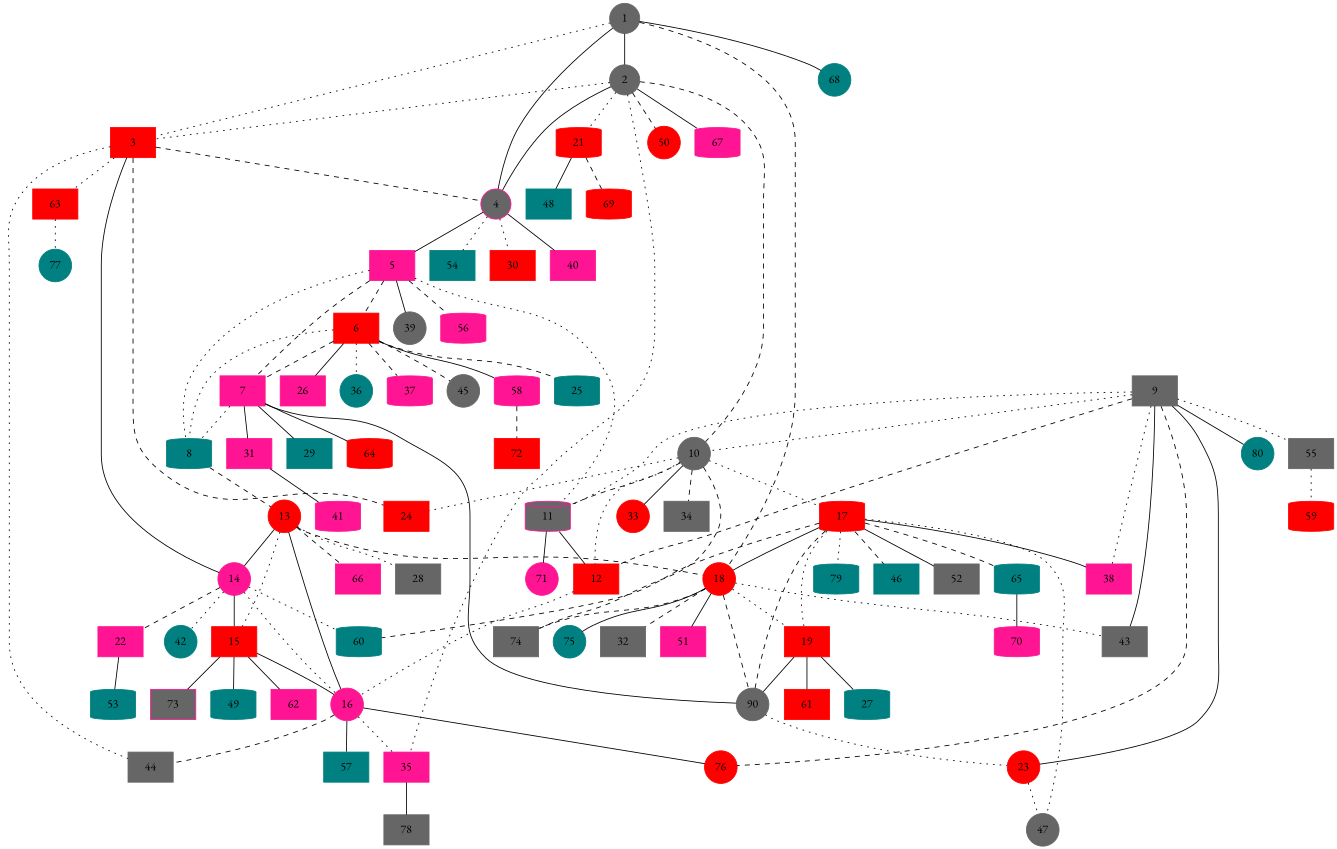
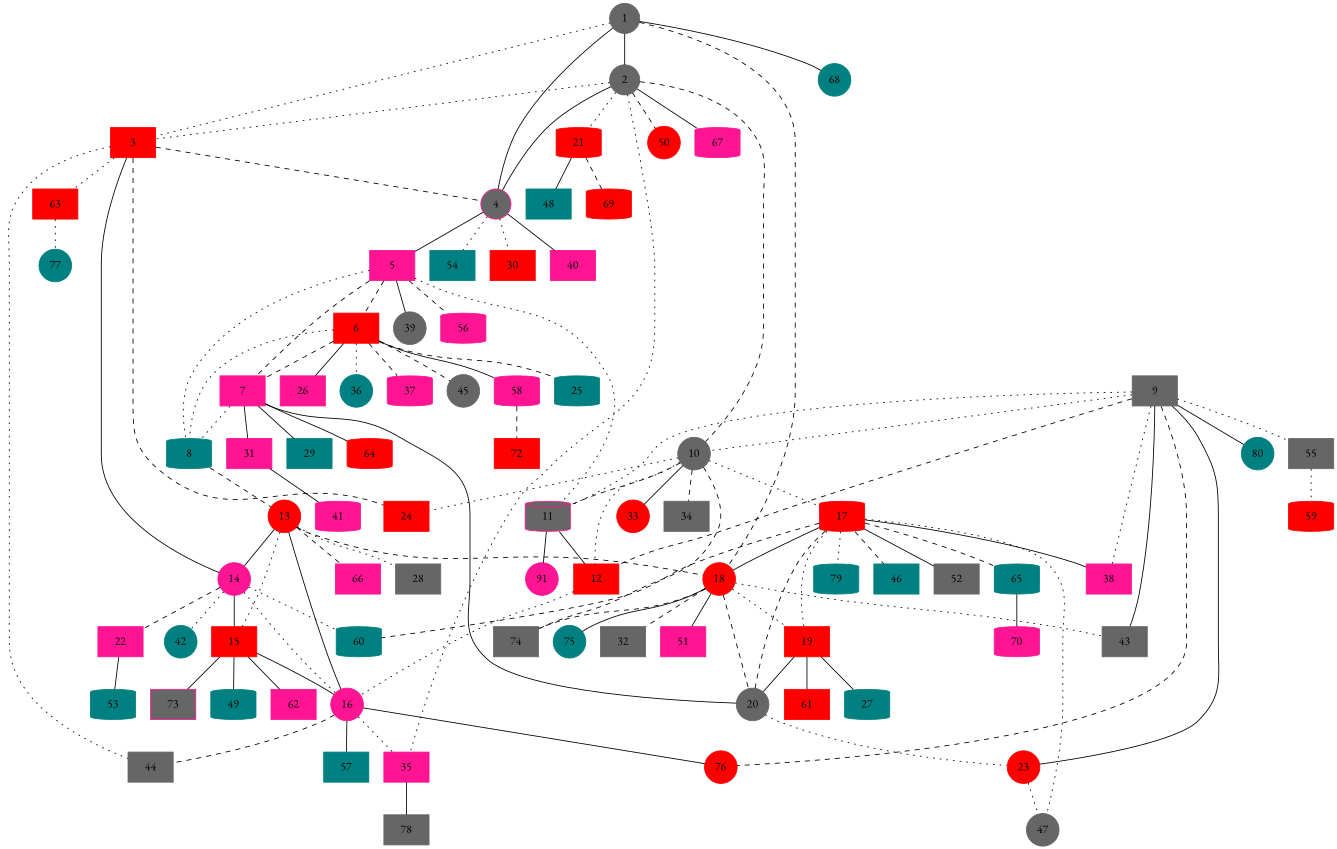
node "71": label "71" -> "91"
node "90": label "90" -> "20"
